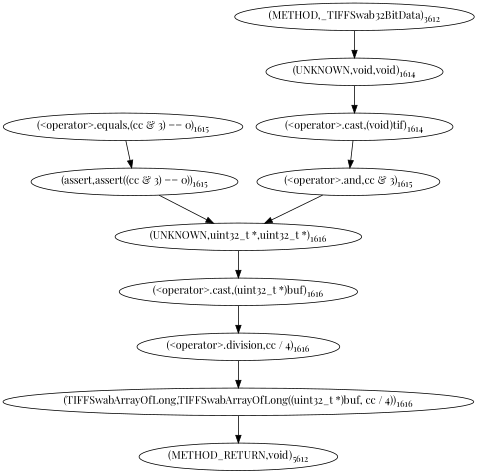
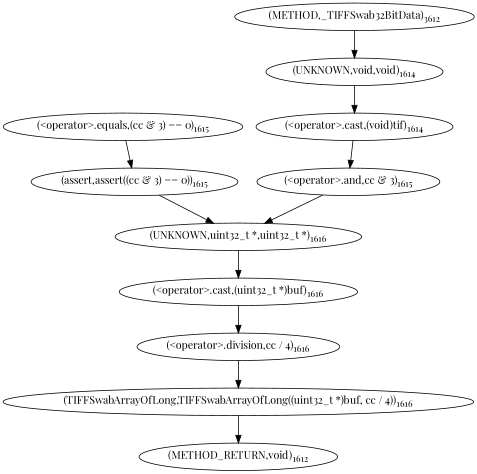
node "(METHOD_RETURN,void)": text "5612" -> "1612"
